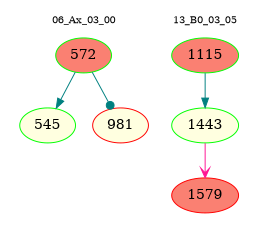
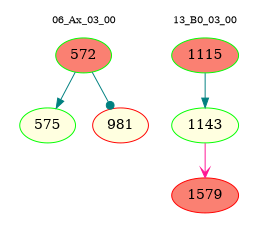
cluster "13_B0_03_05": label "13_B0_03_05" -> "13_B0_03_00"
node "545": label "545" -> "575"
node "1443": label "1443" -> "1143"
